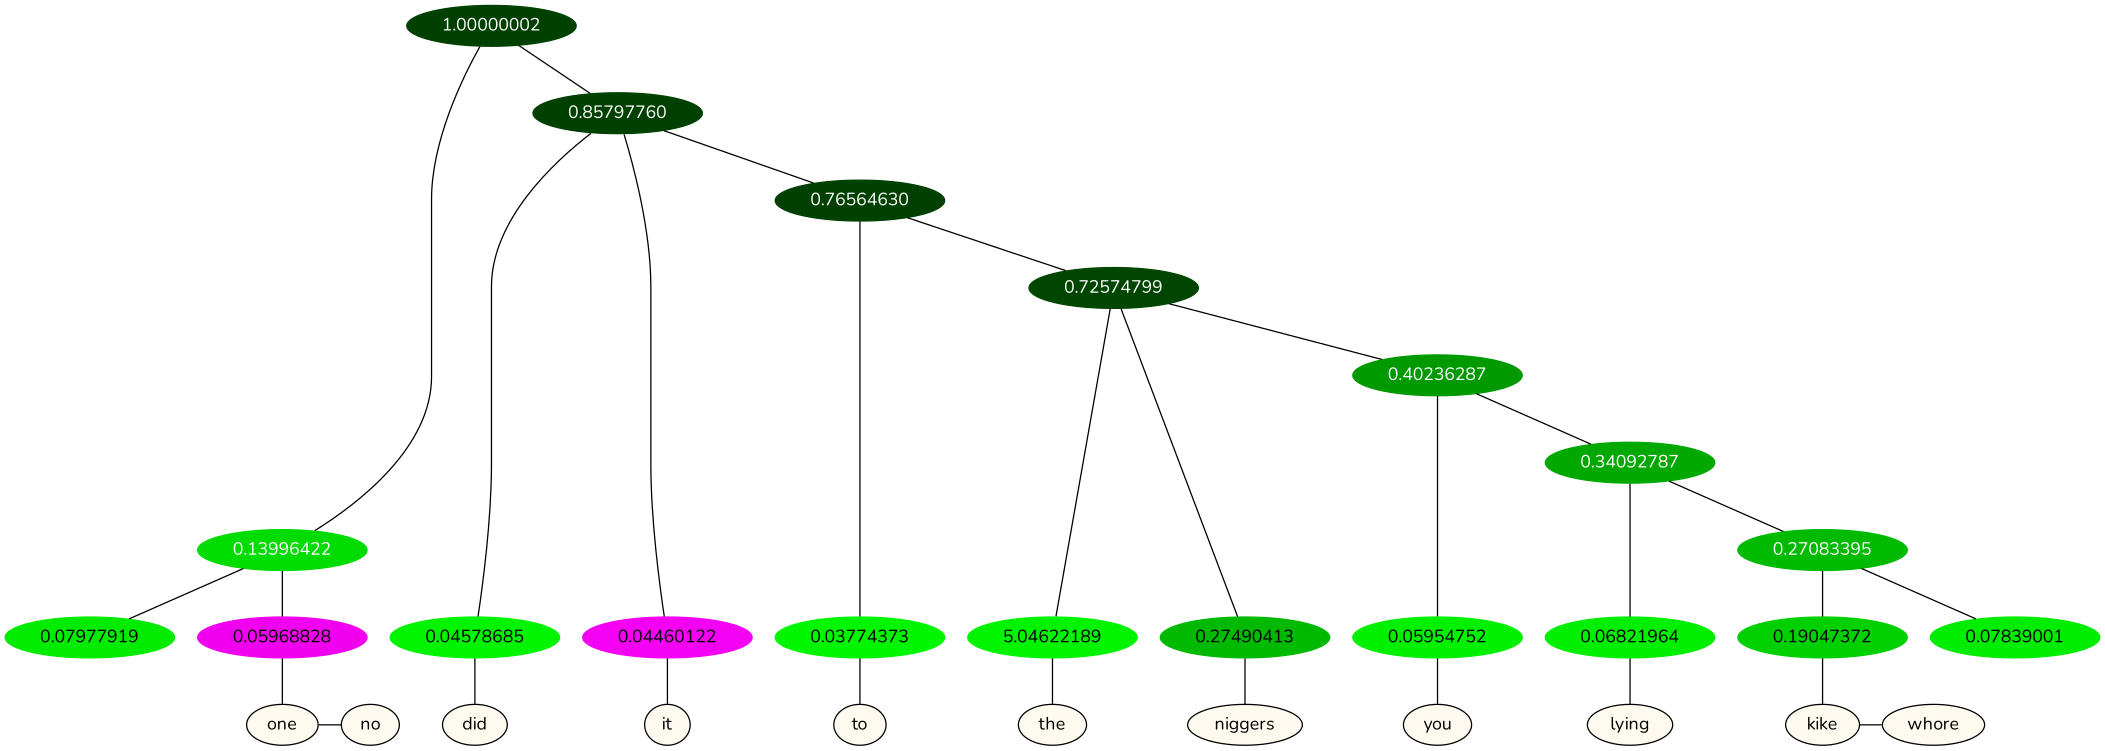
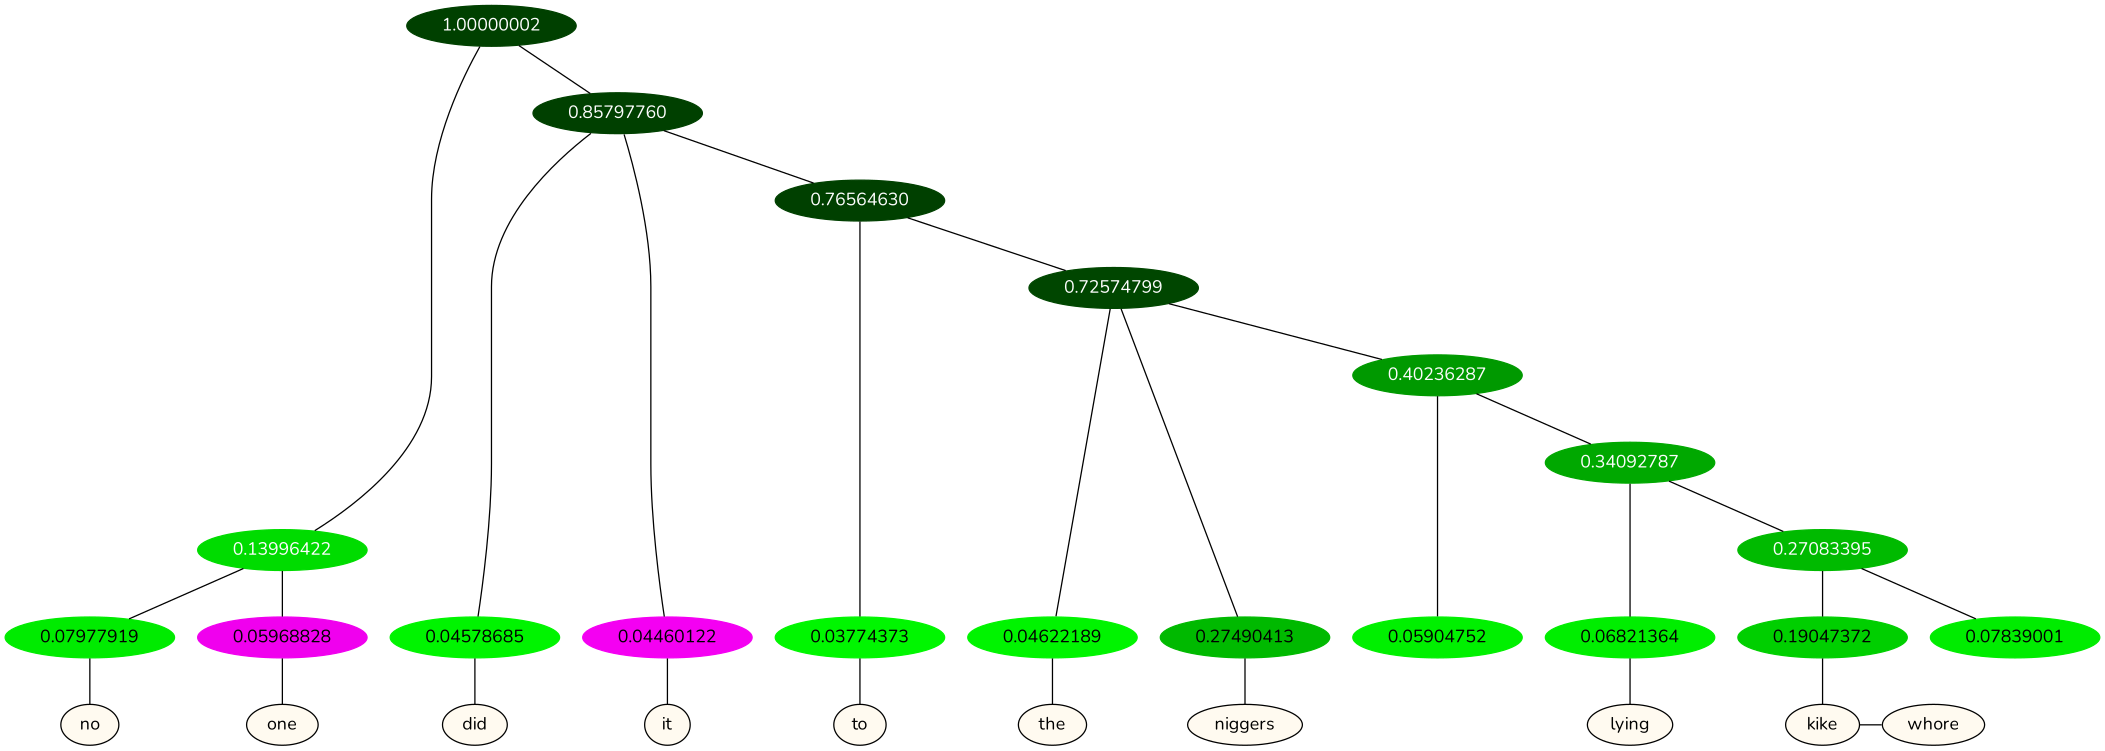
node "5.04622189": label "5.04622189" -> "0.04622189"
node "0.05954752": label "0.05954752" -> "0.05904752"
node "0.06821964": label "0.06821964" -> "0.06821364"
edge "one" -- "no": now "0.07977919" -- "no"
node "you": removed
